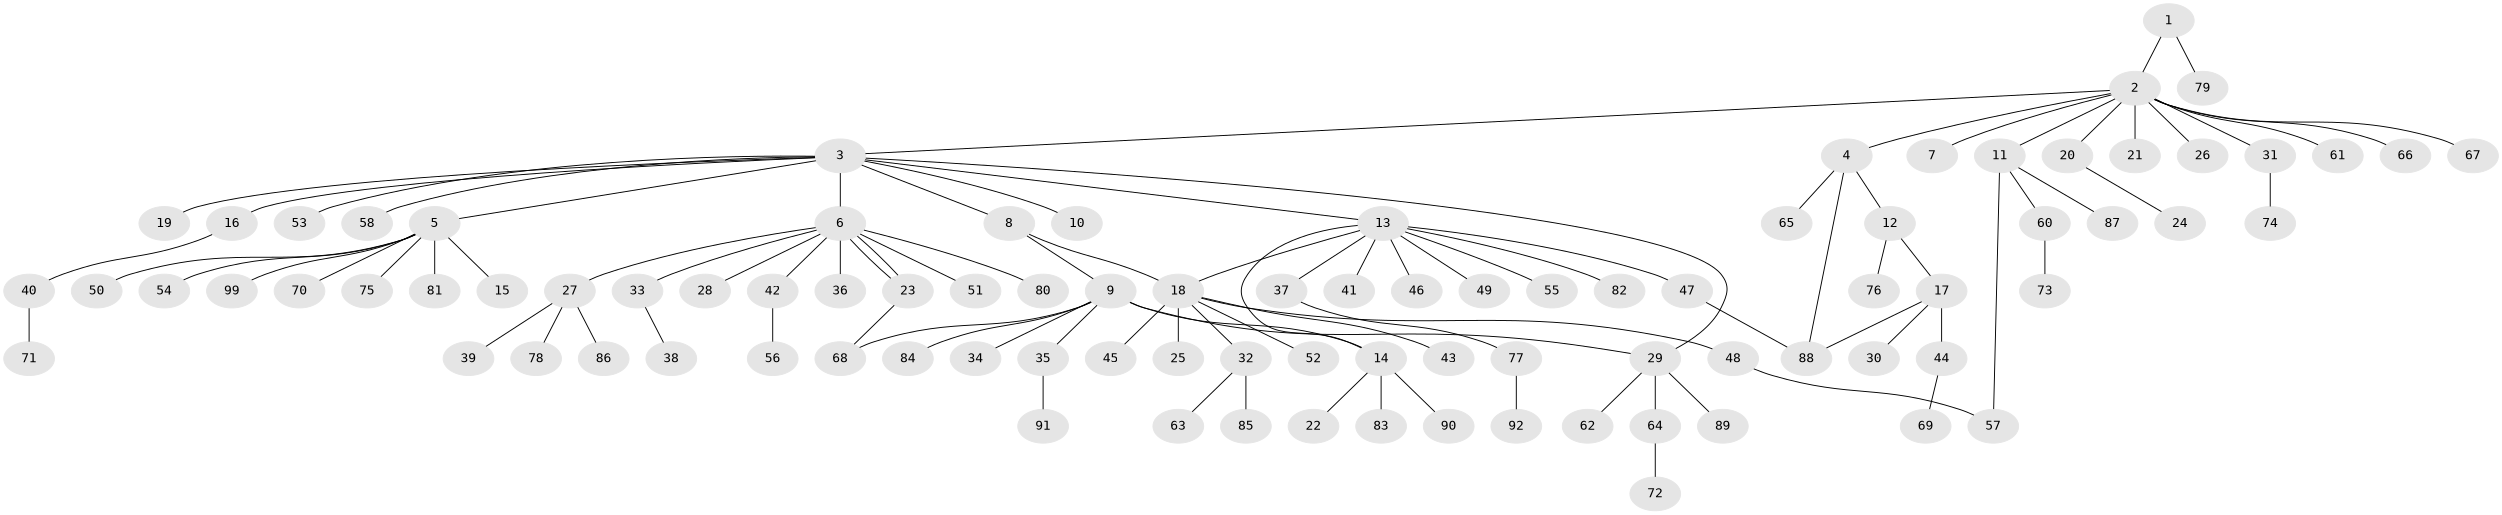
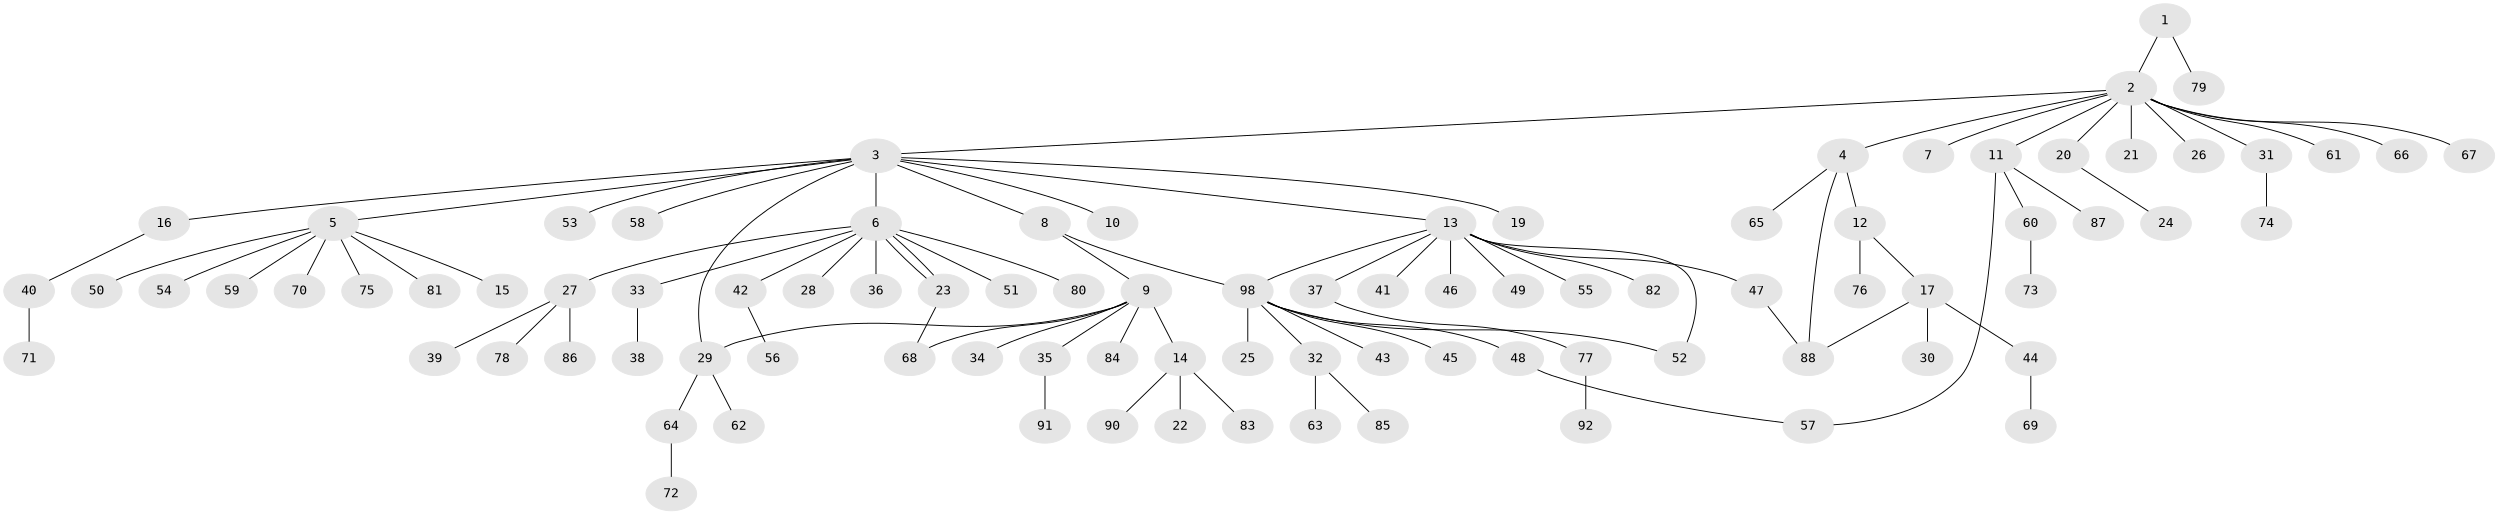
node "99": label "99" -> "59"
node "18": label "18" -> "98"
edge "13" -- "14": now "13" -- "52"
node "89": removed
